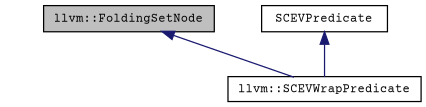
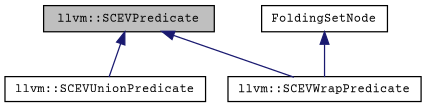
node "llvm::FoldingSetNode": label "llvm::FoldingSetNode" -> "llvm::SCEVPredicate"
node "SCEVPredicate": label "SCEVPredicate" -> "FoldingSetNode"
node "llvm::SCEVUnionPredicate": added
